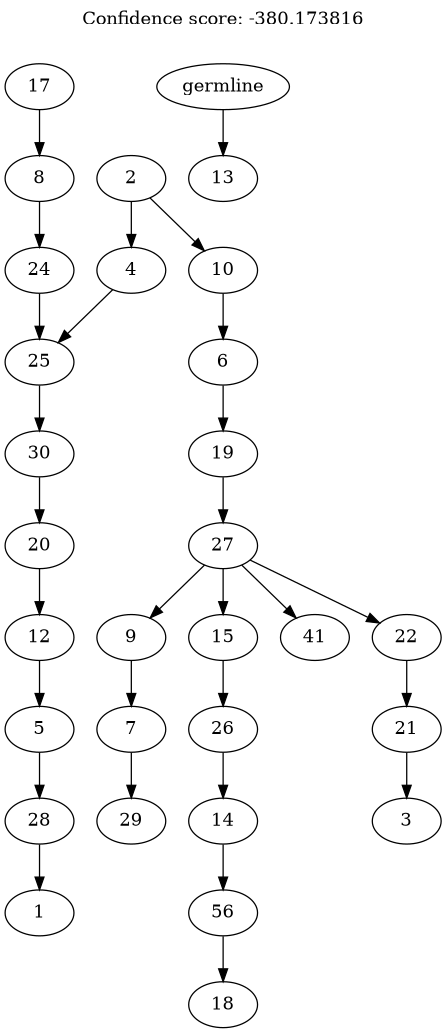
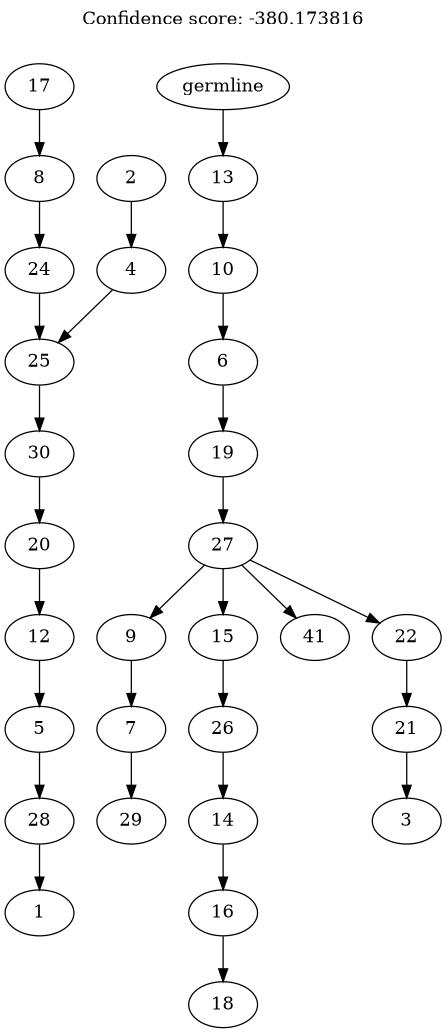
edge "2" -> "10": now "13" -> "10"
node "56": label "56" -> "16"
